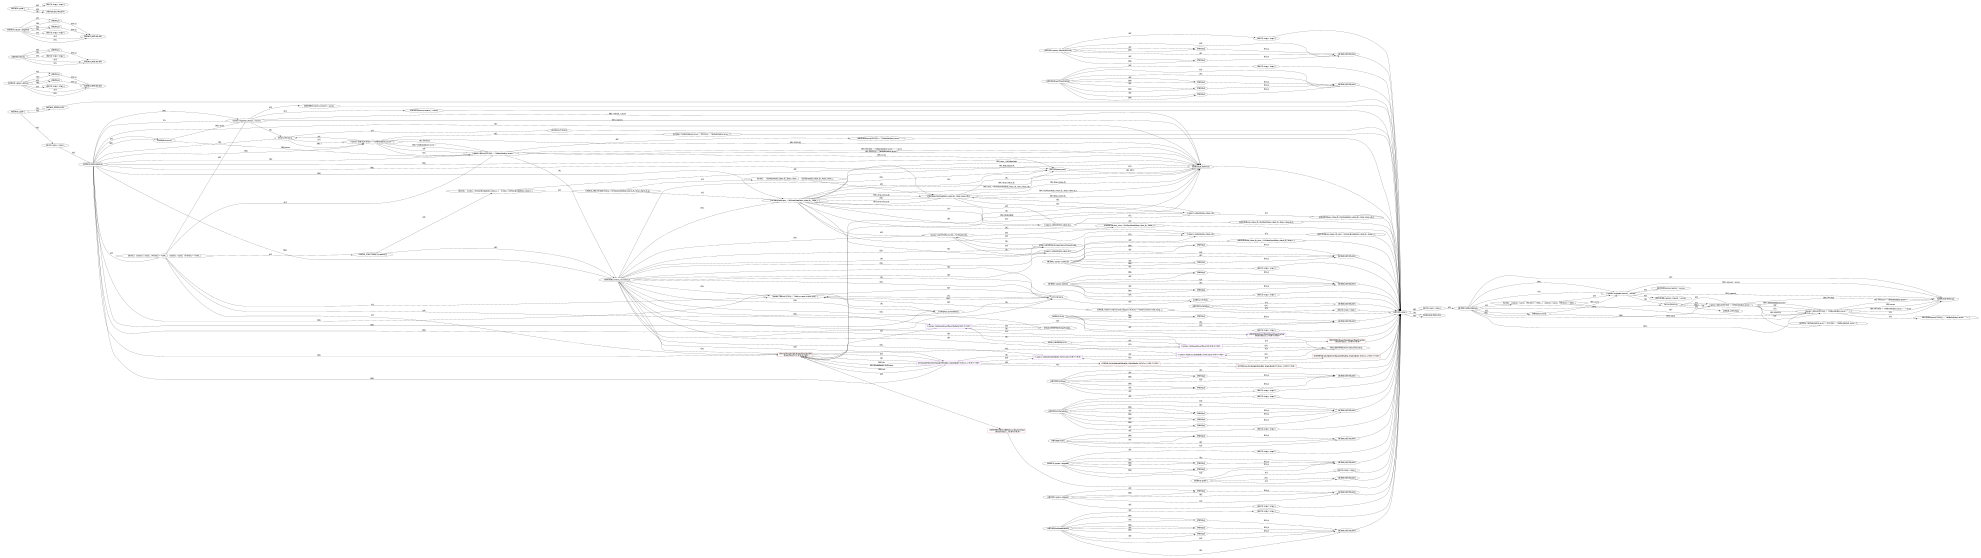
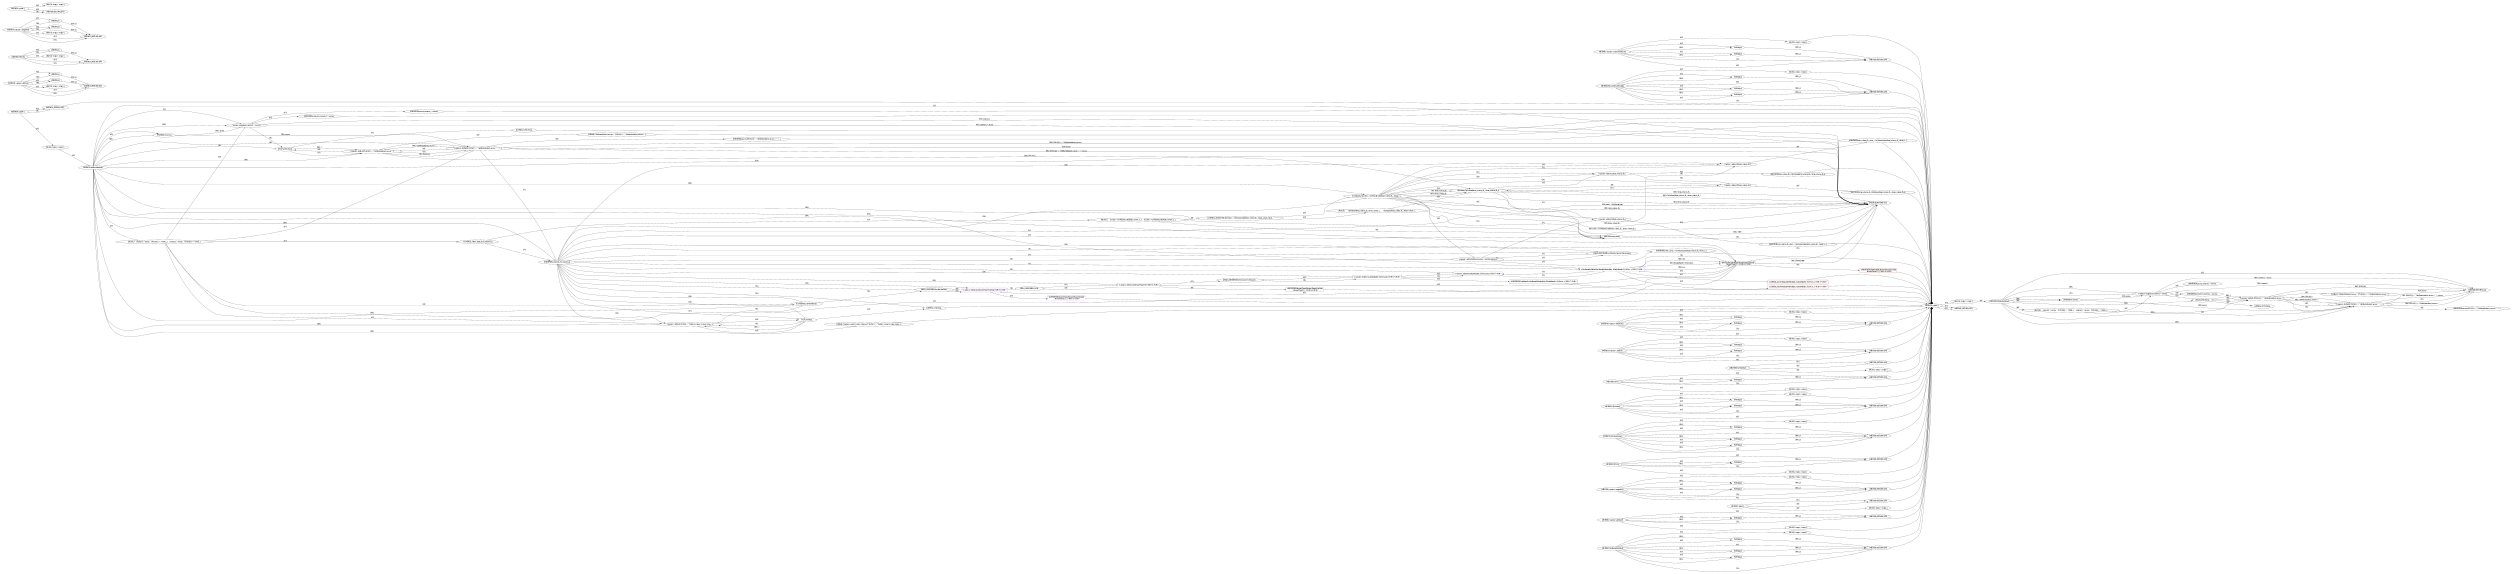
edge "(UseNextMixer,UseNextMixer())" -> "(VLOG,VLOG(1))": now "(UseNextMixer,UseNextMixer())" -> "(FIELD_IDENTIFIER,PostTask,PostTask)"
edge "(IDENTIFIER,connected_,if (connected_))" -> "(FIELD_IDENTIFIER,TryToConnect,TryToConnect)": removed, label "CDG:"
